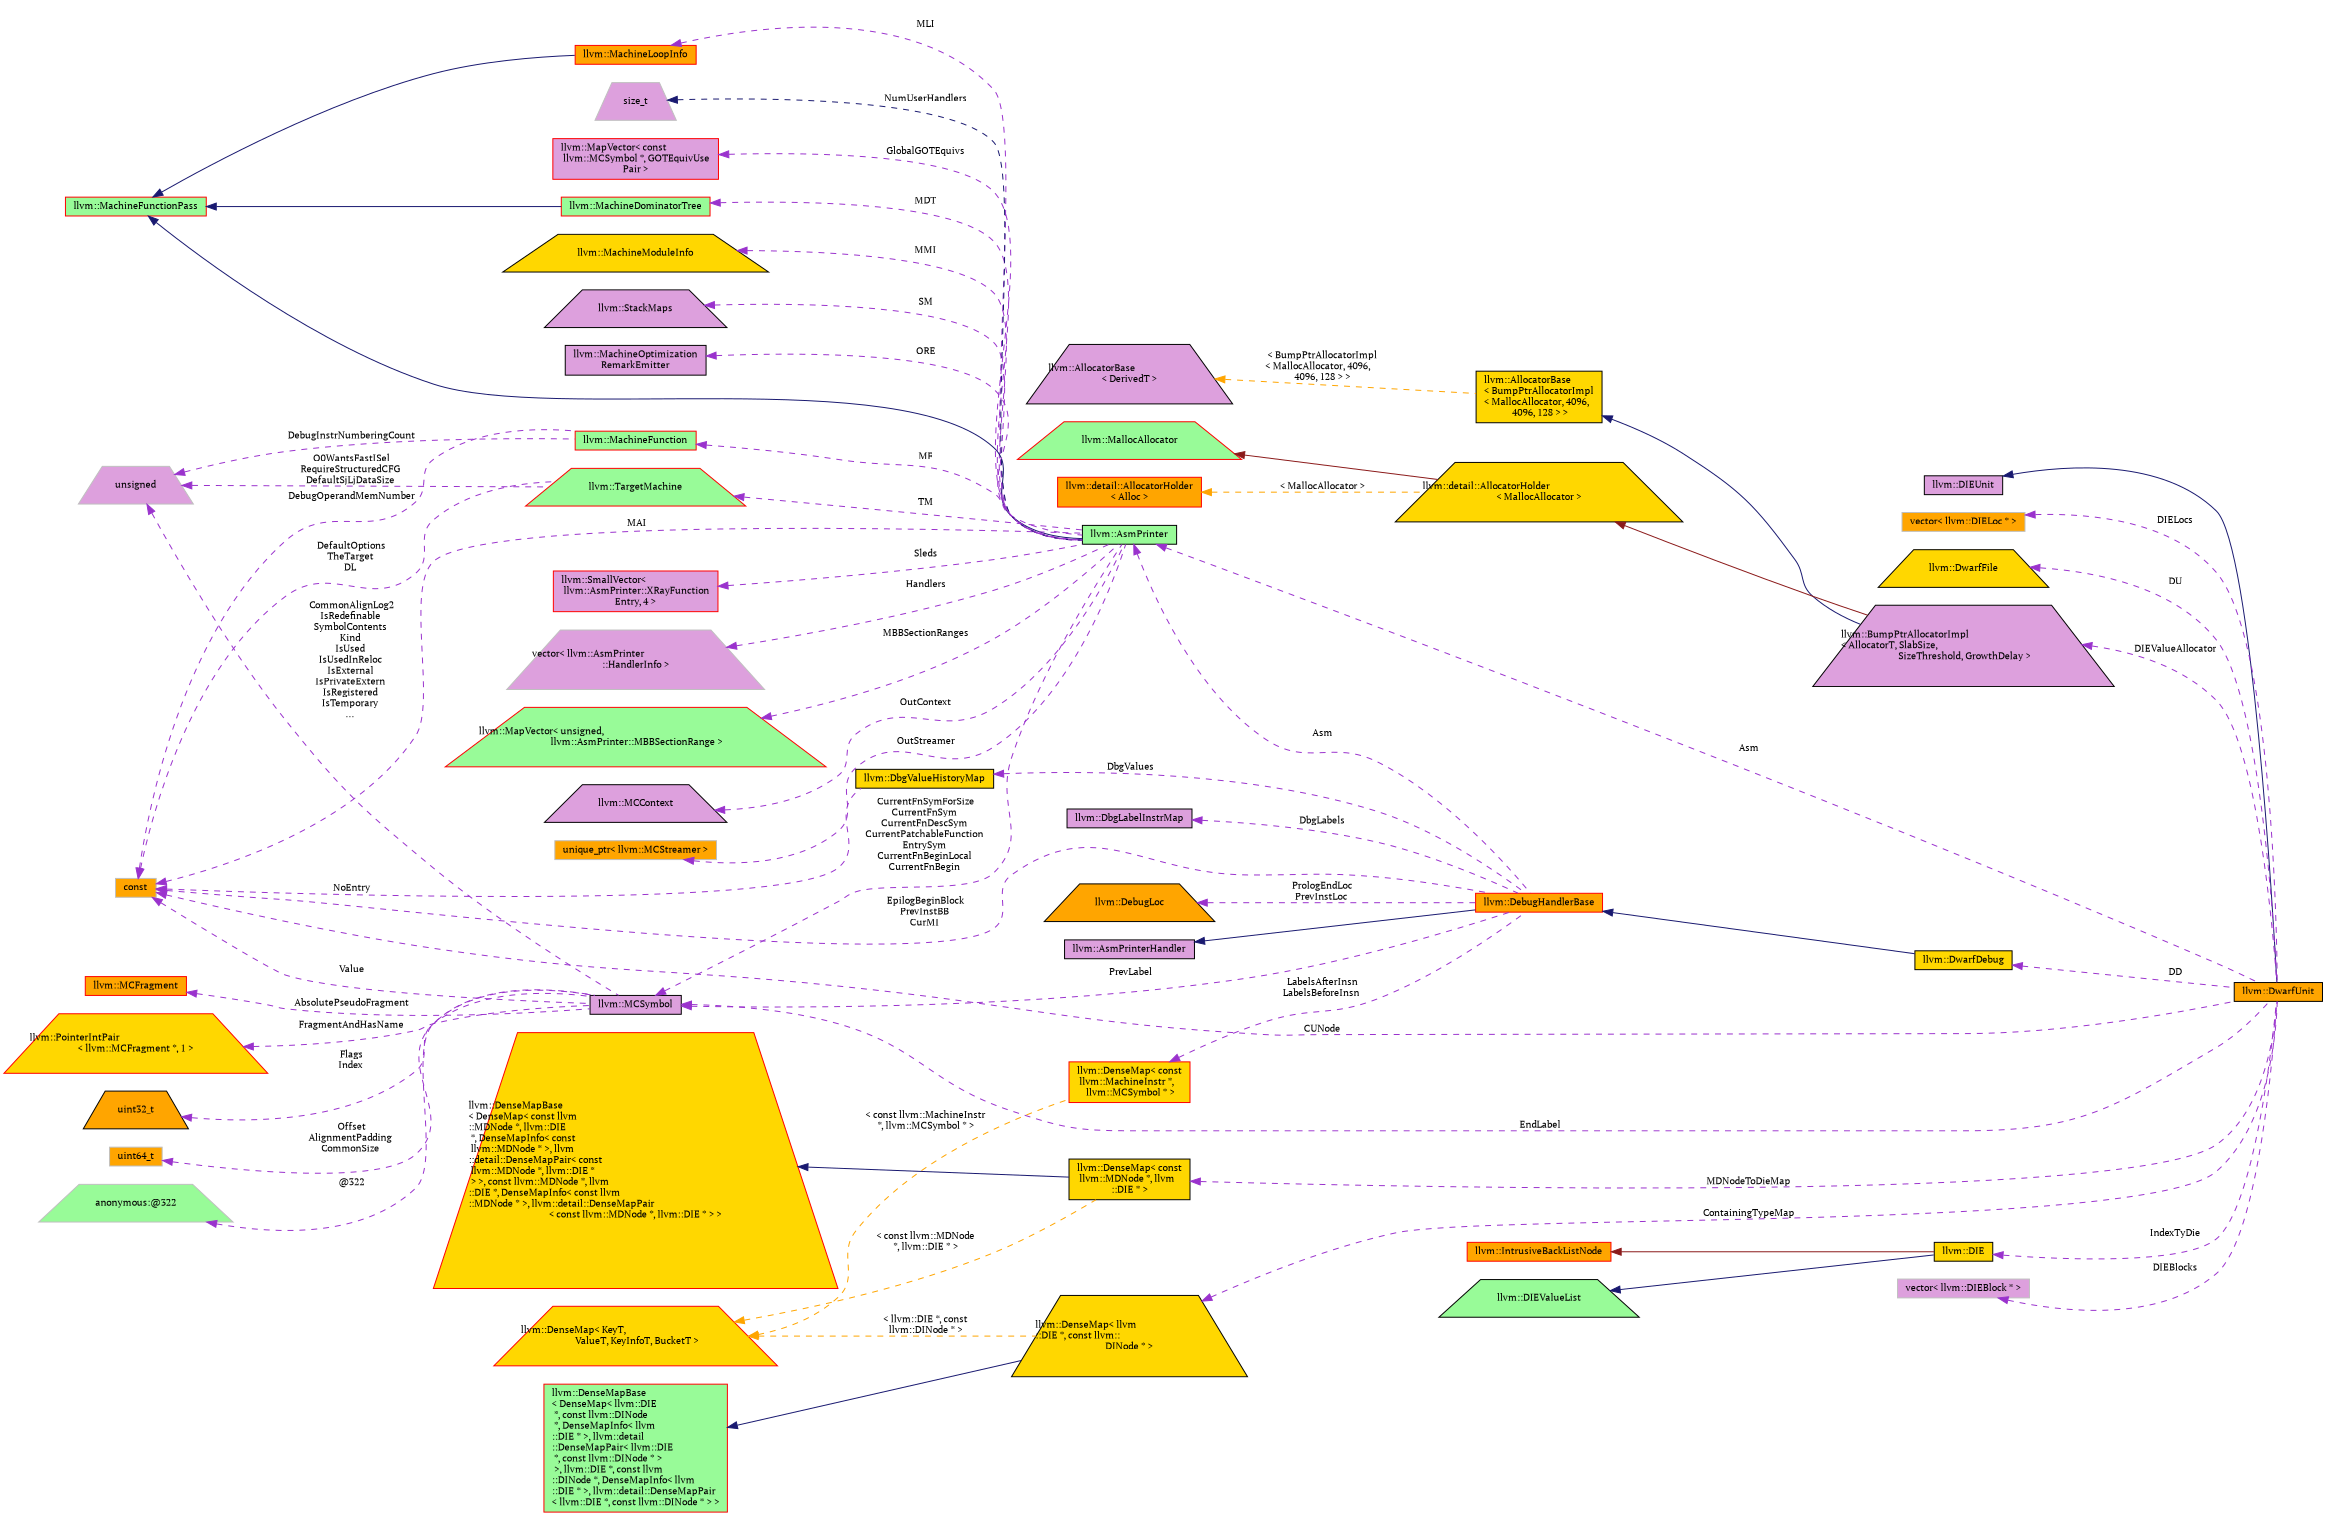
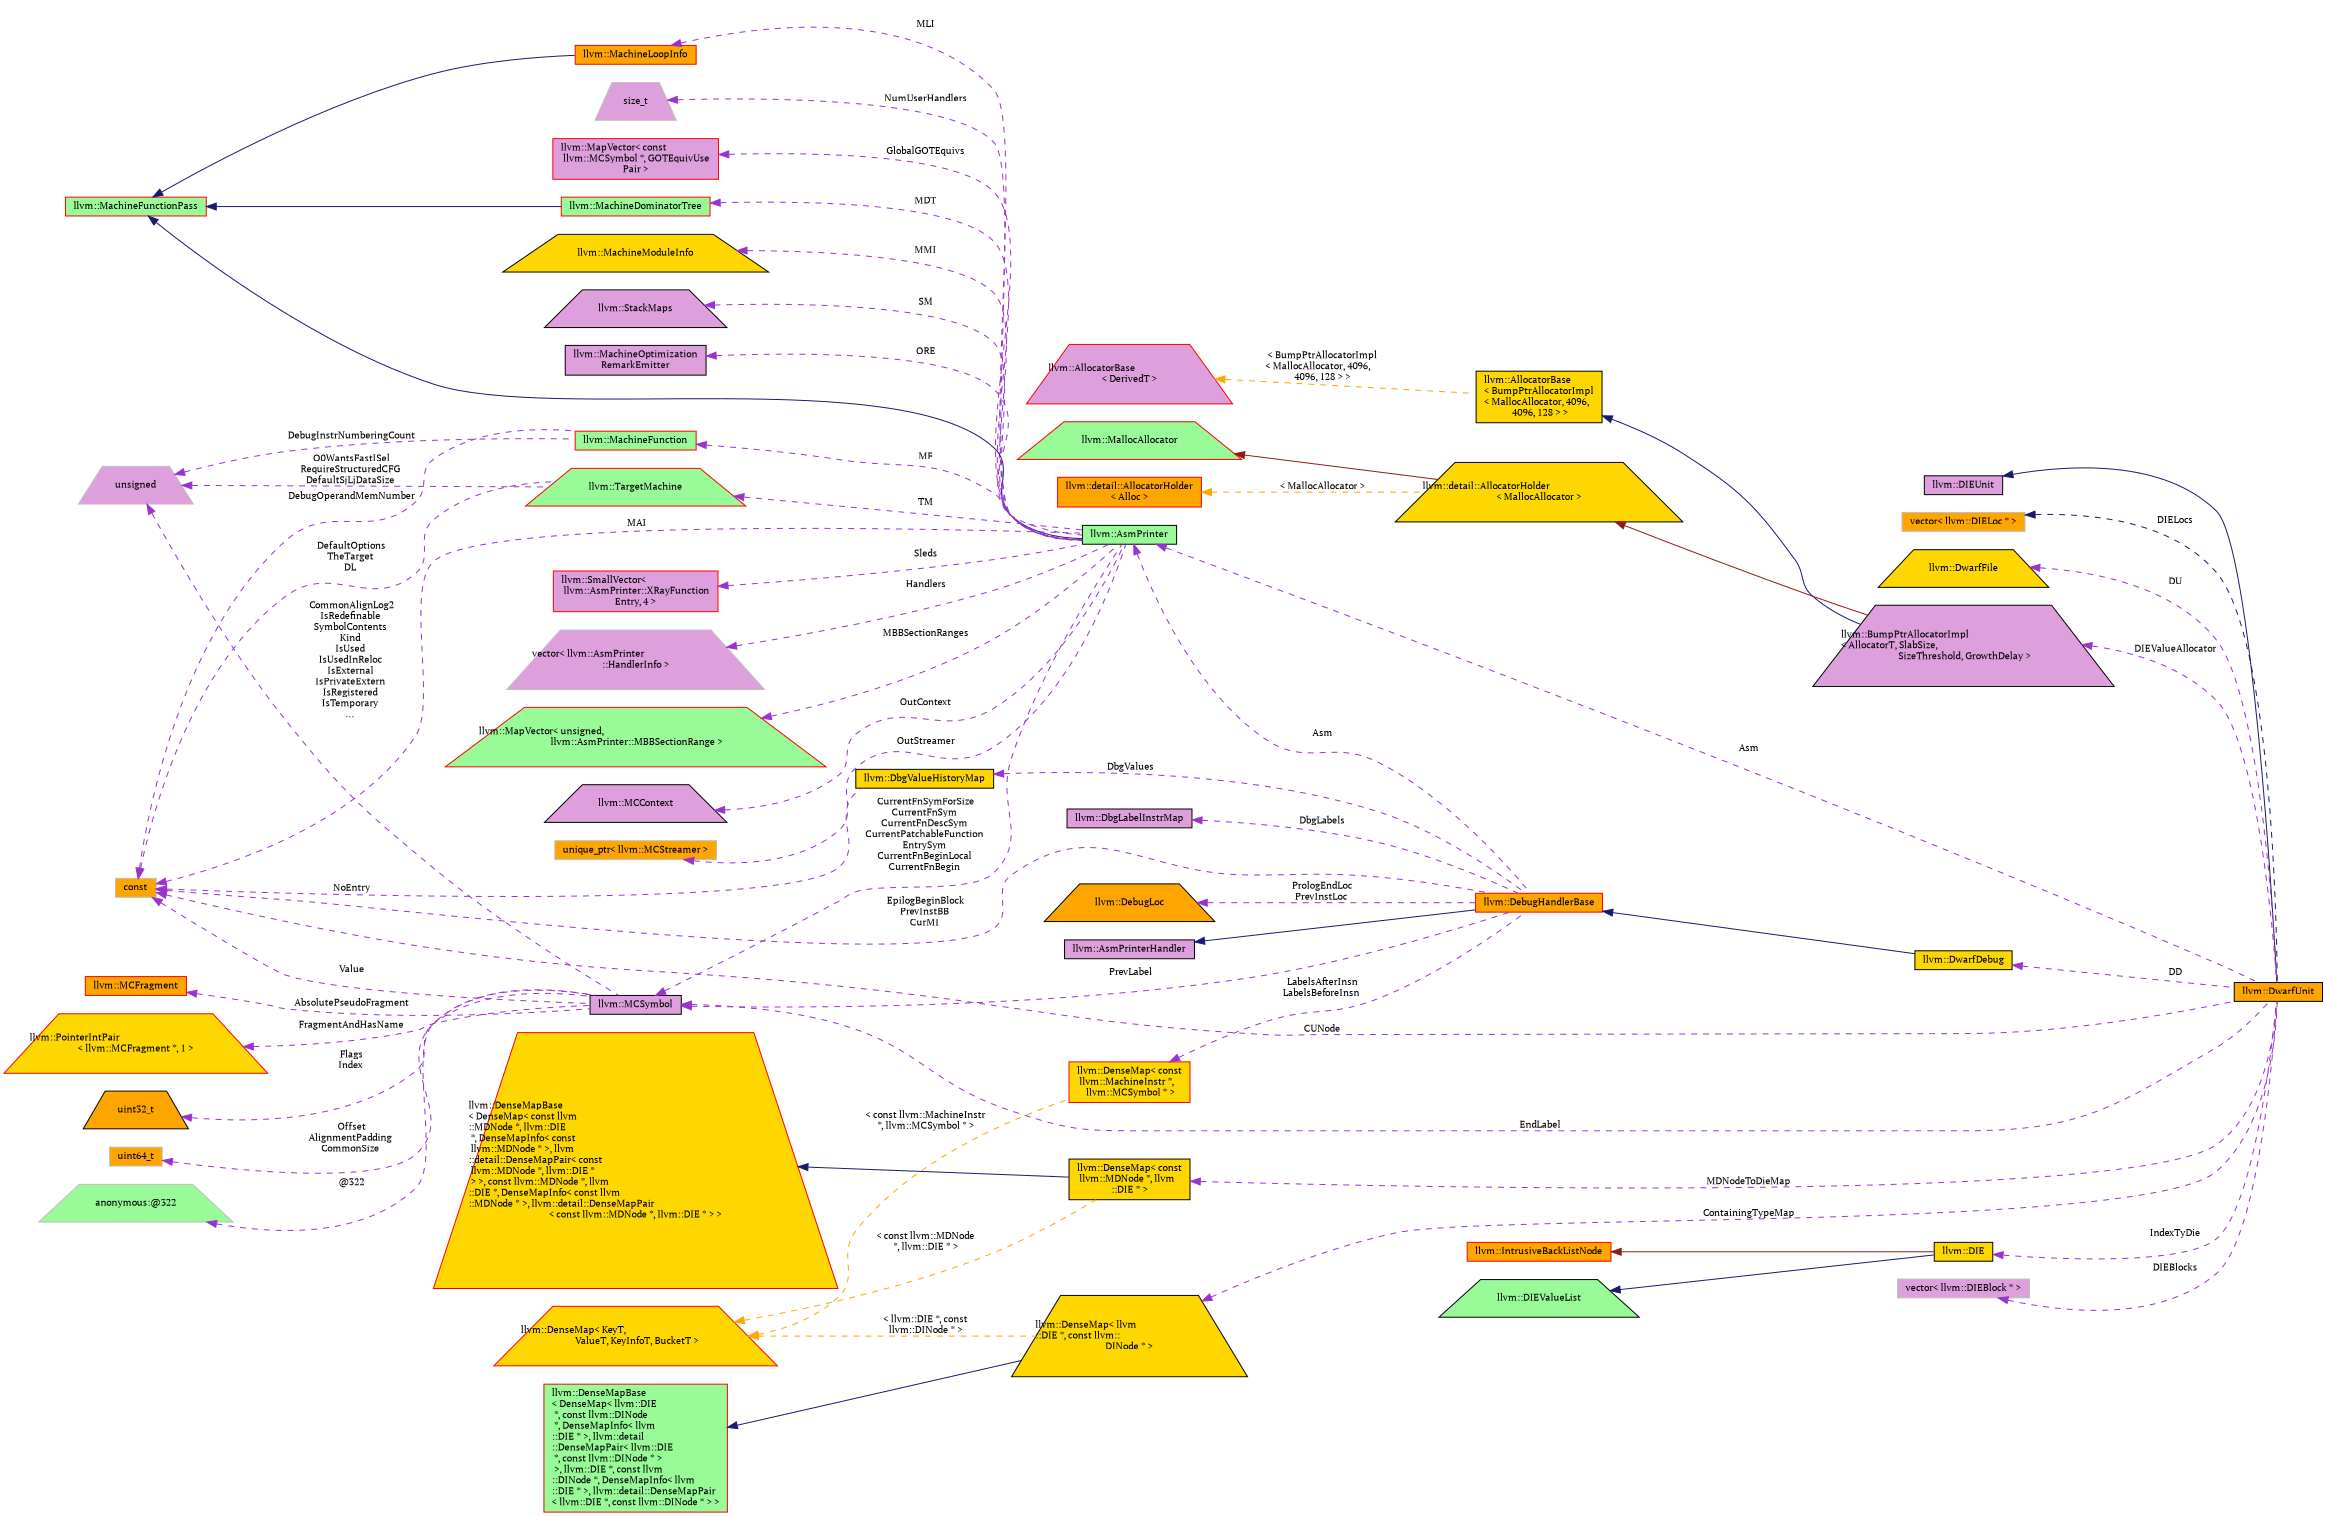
edge "llvm::AsmPrinter" -> "size_t": color midnightblue -> darkorchid3
node "llvm::AllocatorBase < DerivedT >": color black -> red
edge "llvm::DwarfUnit" -> "vector< llvm::DIELoc * >": color darkorchid3 -> midnightblue
